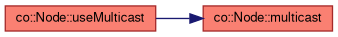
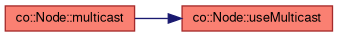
edge "co::Node::useMulticast" -> "co::Node::multicast": reversed
